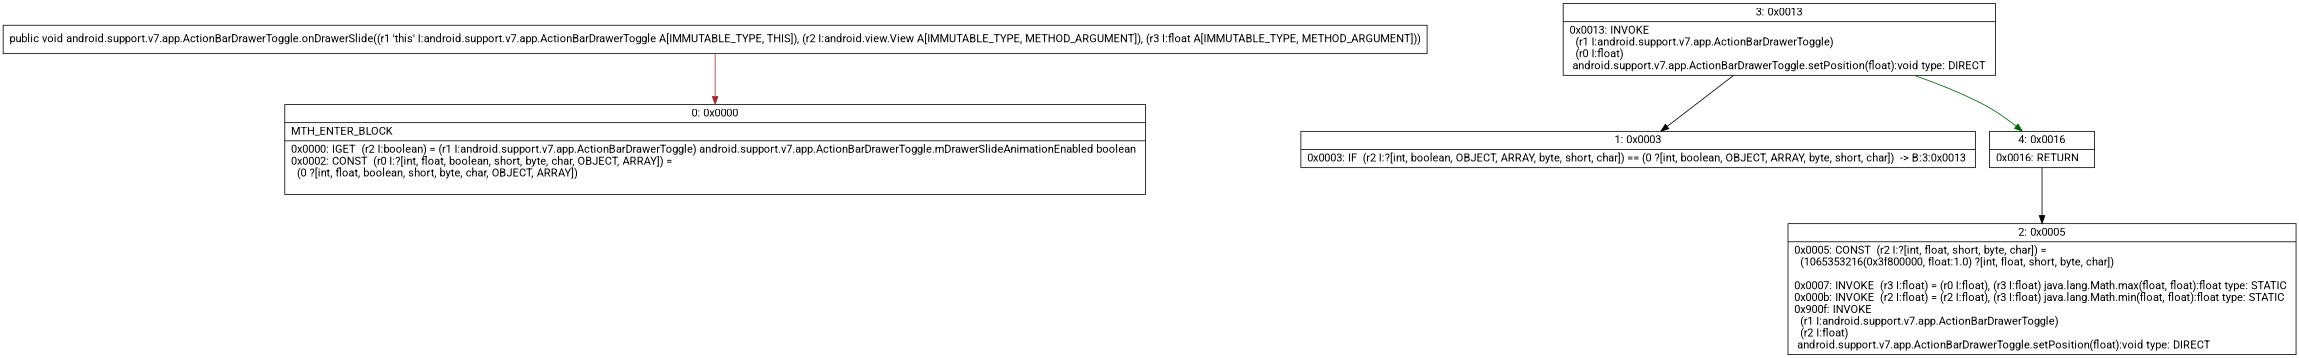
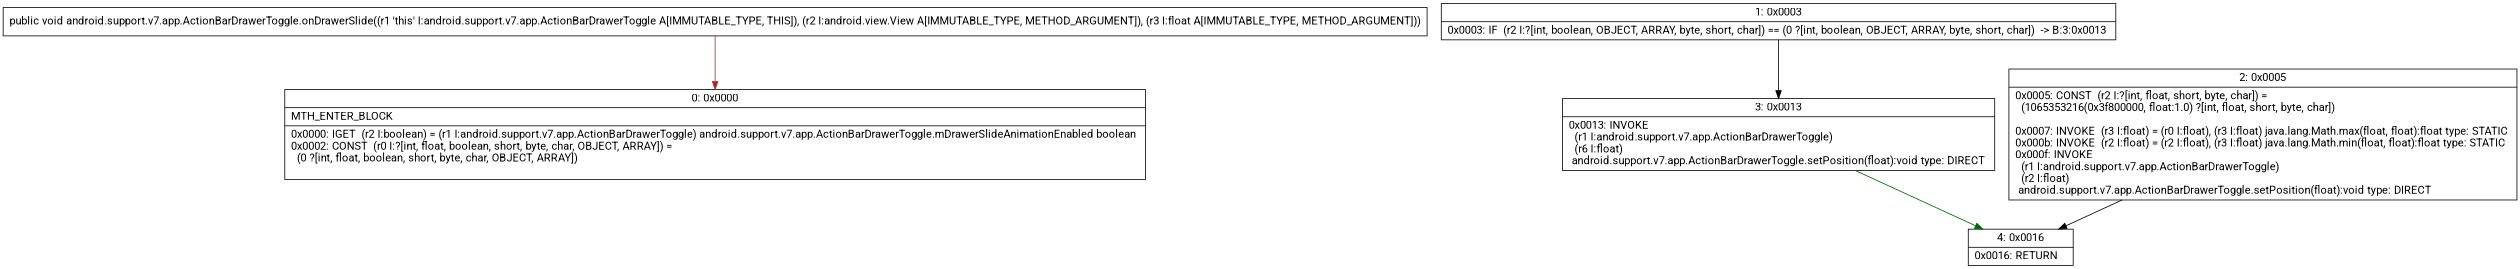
node "3: 0x0013": text "(r0 I:float)" -> "(r6 I:float)"
edge "3: 0x0013" -> "1: 0x0003": reversed
edge "4: 0x0016" -> "2: 0x0005": reversed
node "2: 0x0005": text "0x900f: INVOKE" -> "0x000f: INVOKE"
